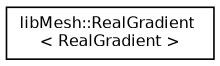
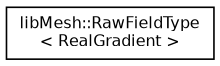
node "libMesh::RealGradient < RealGradient >": label "libMesh::RealGradient < RealGradient >" -> "libMesh::RawFieldType < RealGradient >"
